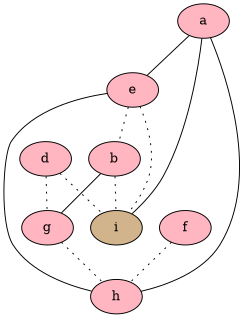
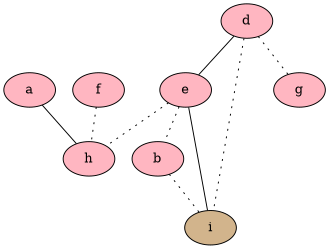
edge "a" -- "e": now "d" -- "e"
edge "a" -- "i": removed
edge "e" -- "i": style dotted -> solid
edge "e" -- "h": style solid -> dotted
edge "b" -- "g": removed
edge "g" -- "h": removed
